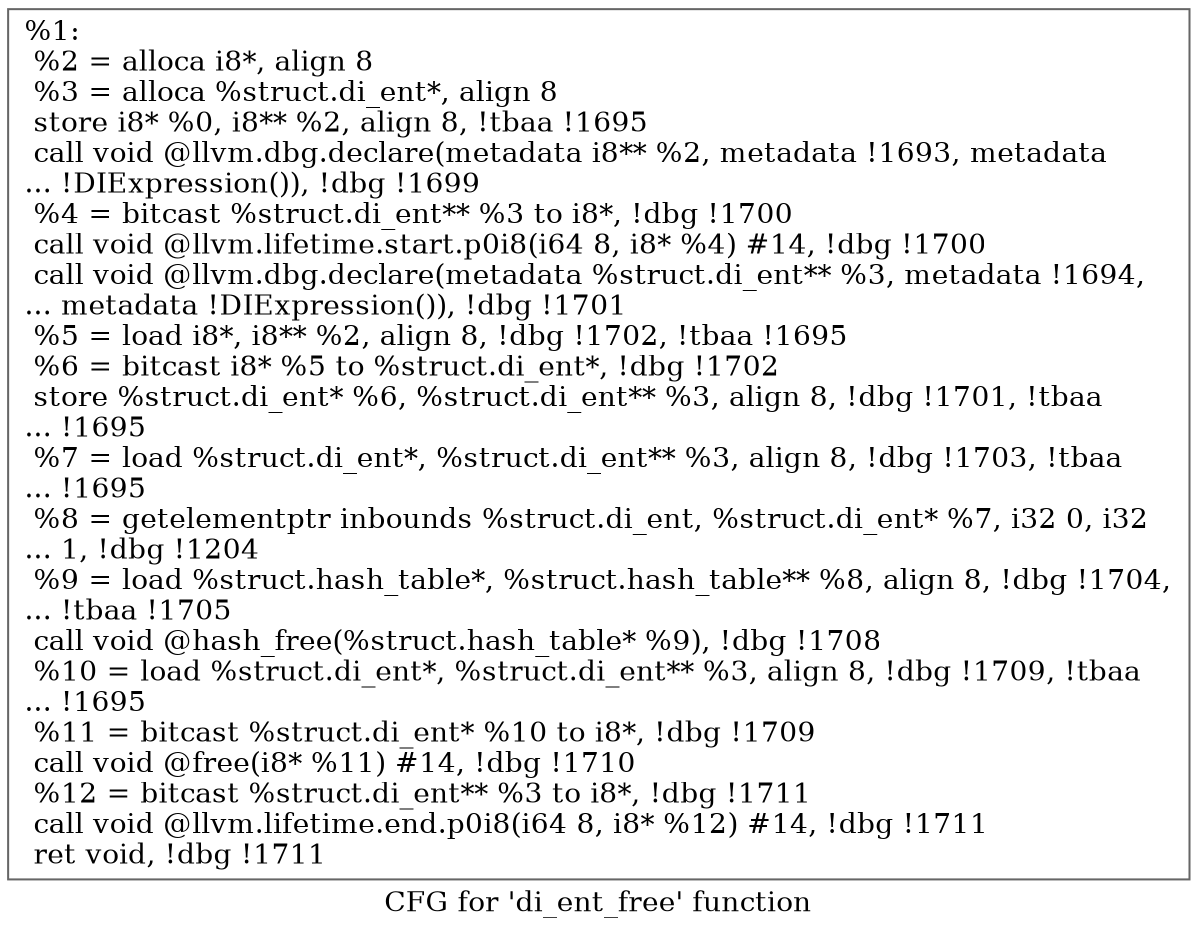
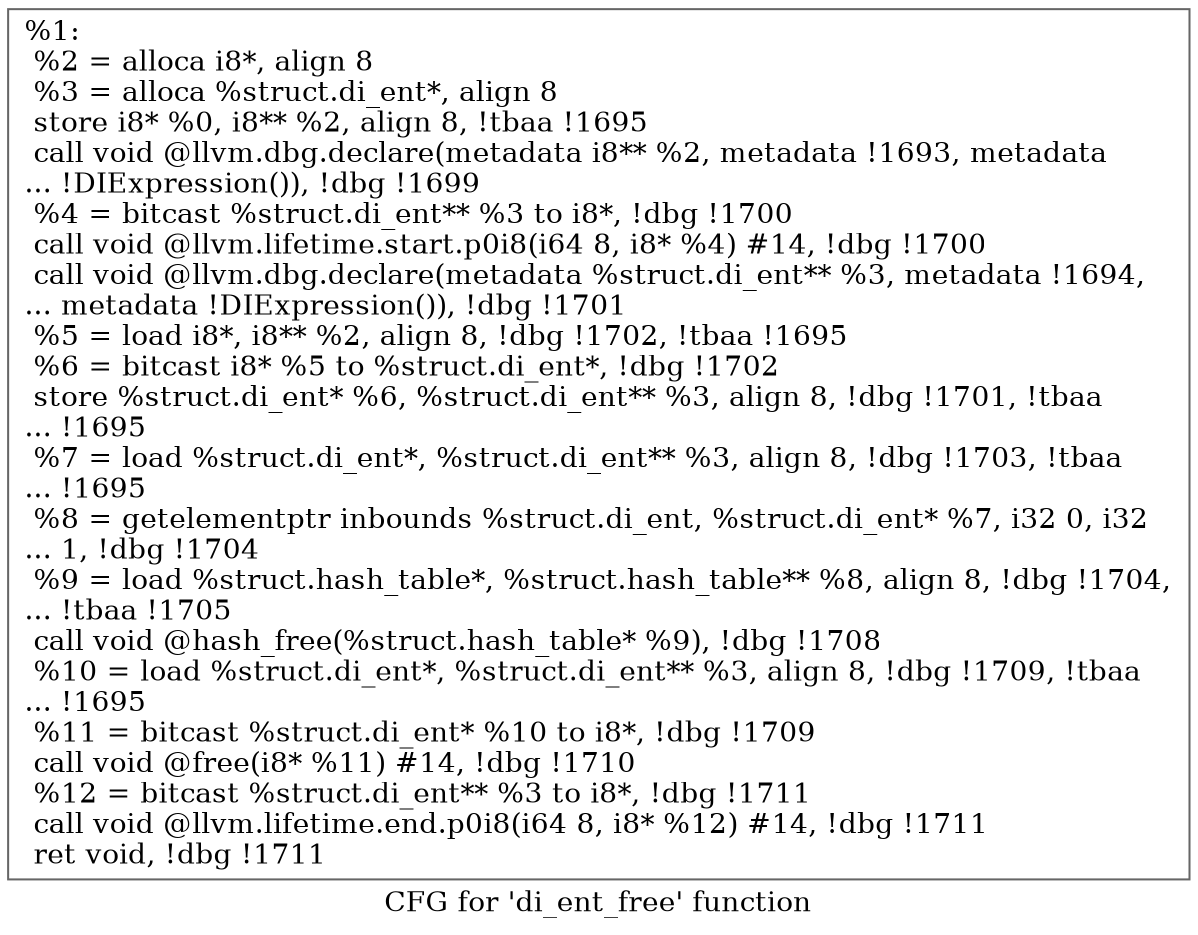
node "%1:": text "... 1, !dbg !1204" -> "... 1, !dbg !1704"
